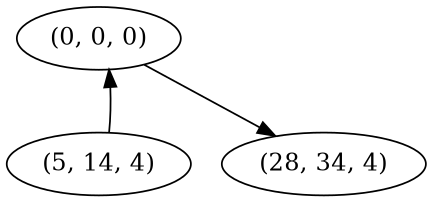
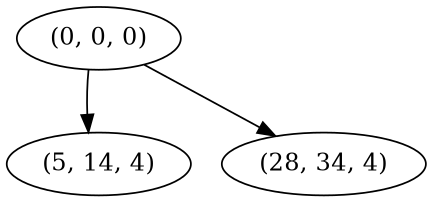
edge "(5, 14, 4)" -> "(0, 0, 0)": reversed
